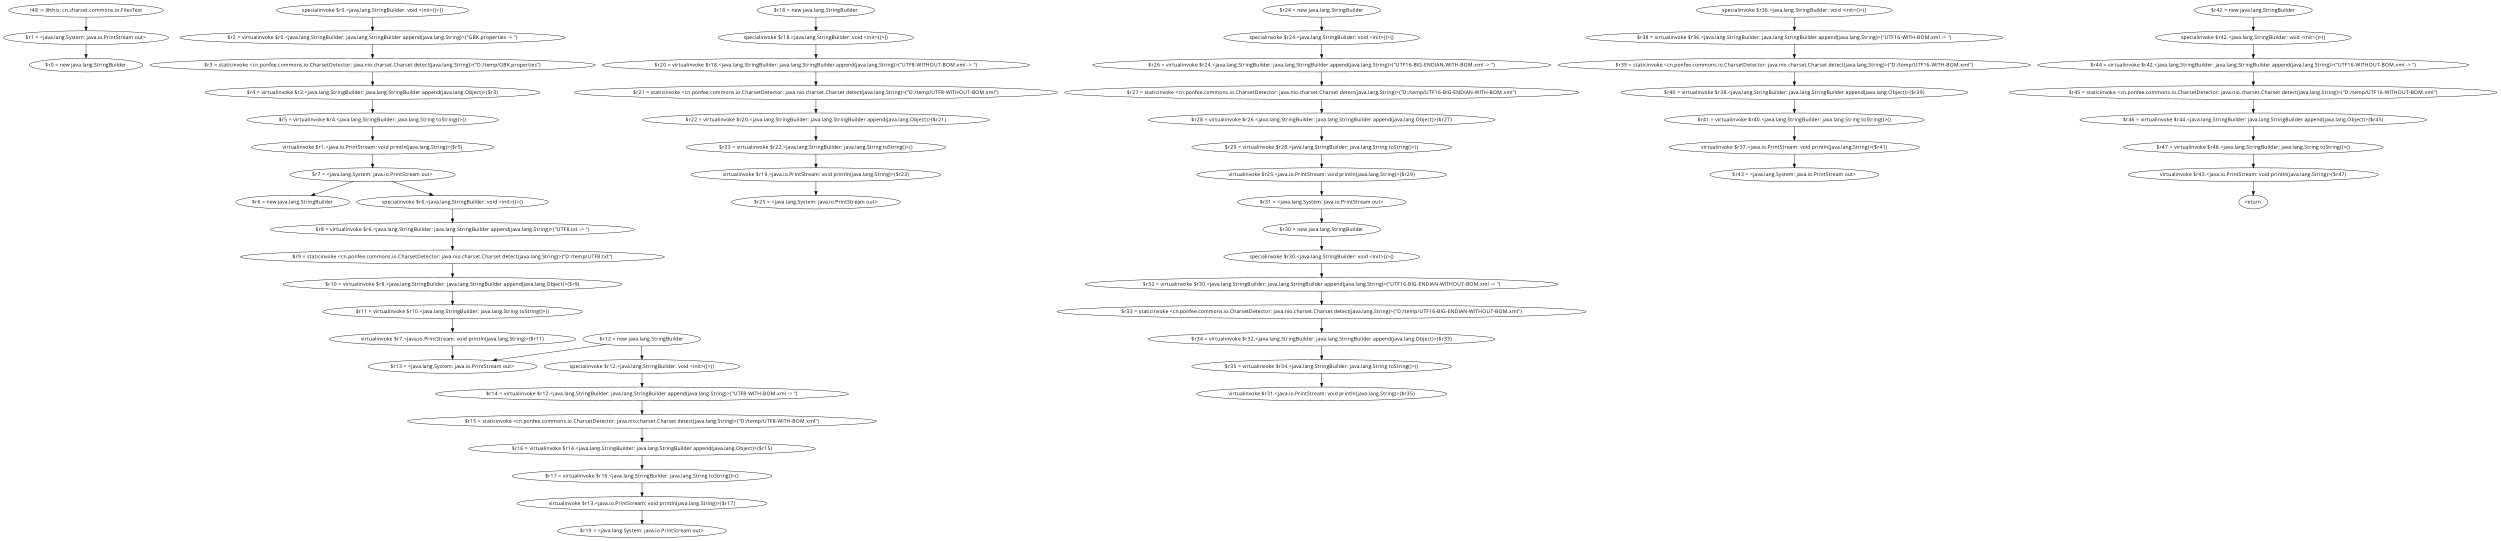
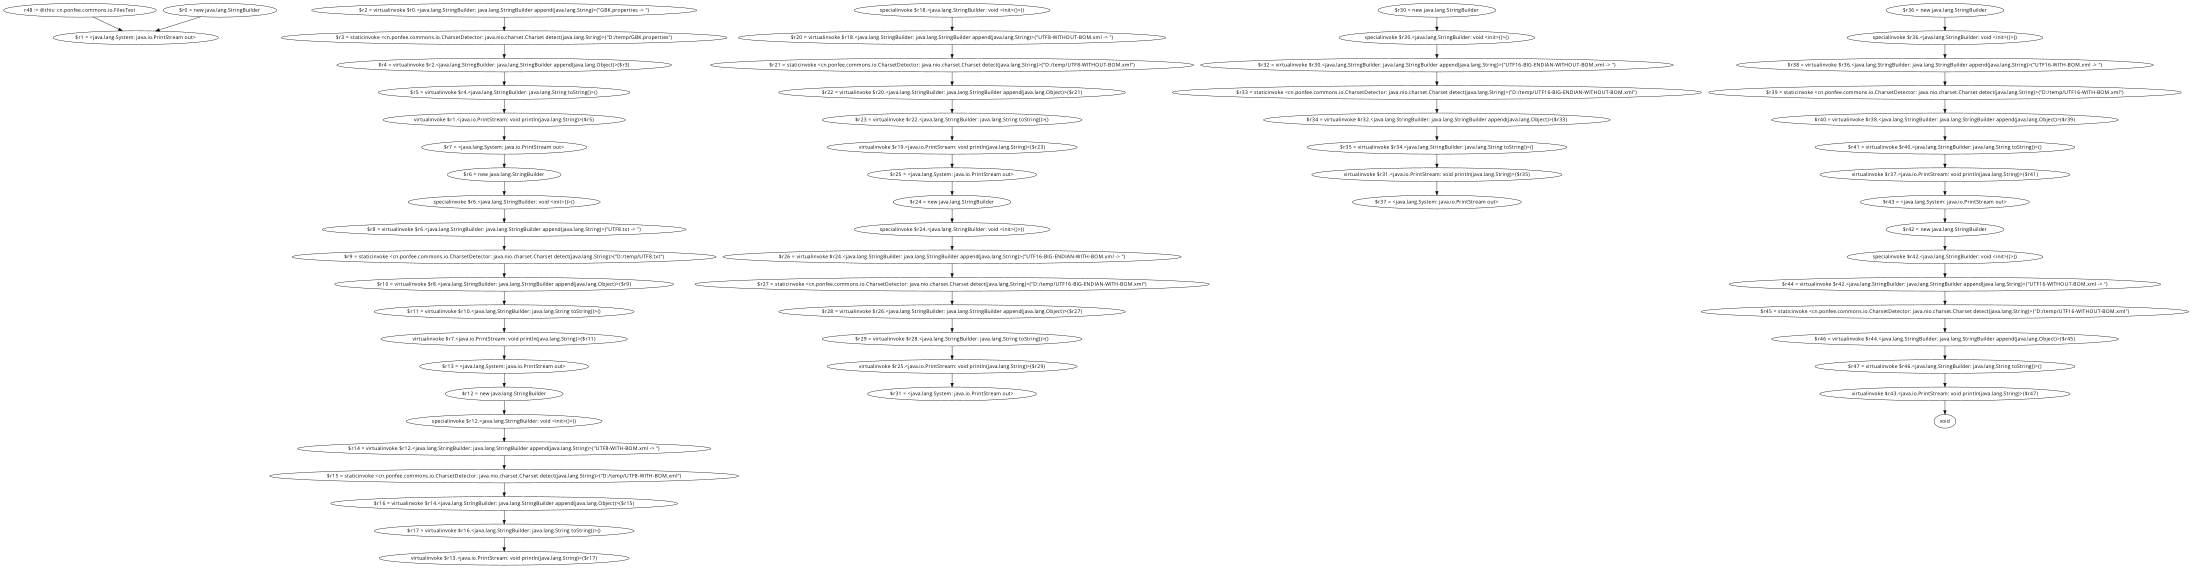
node "r48 := @this: cn.charset.commons.io.FilesTest": label "r48 := @this: cn.charset.commons.io.FilesTest" -> "r48 := @this: cn.ponfee.commons.io.FilesTest"
node "specialinvoke $r0.<java.lang.StringBuilder: void <init>()>()": removed
node "$r18 = new java.lang.StringBuilder": removed
node "$r36 = new java.lang.StringBuilder": added
edge "$r1 = <java.lang.System: java.io.PrintStream out>" -> "$r0 = new java.lang.StringBuilder": reversed
edge "$r25 = <java.lang.System: java.io.PrintStream out>" -> "$r24 = new java.lang.StringBuilder": added
edge "$r7 = <java.lang.System: java.io.PrintStream out>" -> "specialinvoke $r6.<java.lang.StringBuilder: void <init>()>()": now "$r6 = new java.lang.StringBuilder" -> "specialinvoke $r6.<java.lang.StringBuilder: void <init>()>()"
node "$r37 = <java.lang.System: java.io.PrintStream out>": added
node "return": label "return" -> "void"
edge "$r31 = <java.lang.System: java.io.PrintStream out>" -> "$r30 = new java.lang.StringBuilder": removed
edge "$r43 = <java.lang.System: java.io.PrintStream out>" -> "$r42 = new java.lang.StringBuilder": added
edge "$r12 = new java.lang.StringBuilder" -> "$r13 = <java.lang.System: java.io.PrintStream out>": reversed
node "$r19 = <java.lang.System: java.io.PrintStream out>": removed
